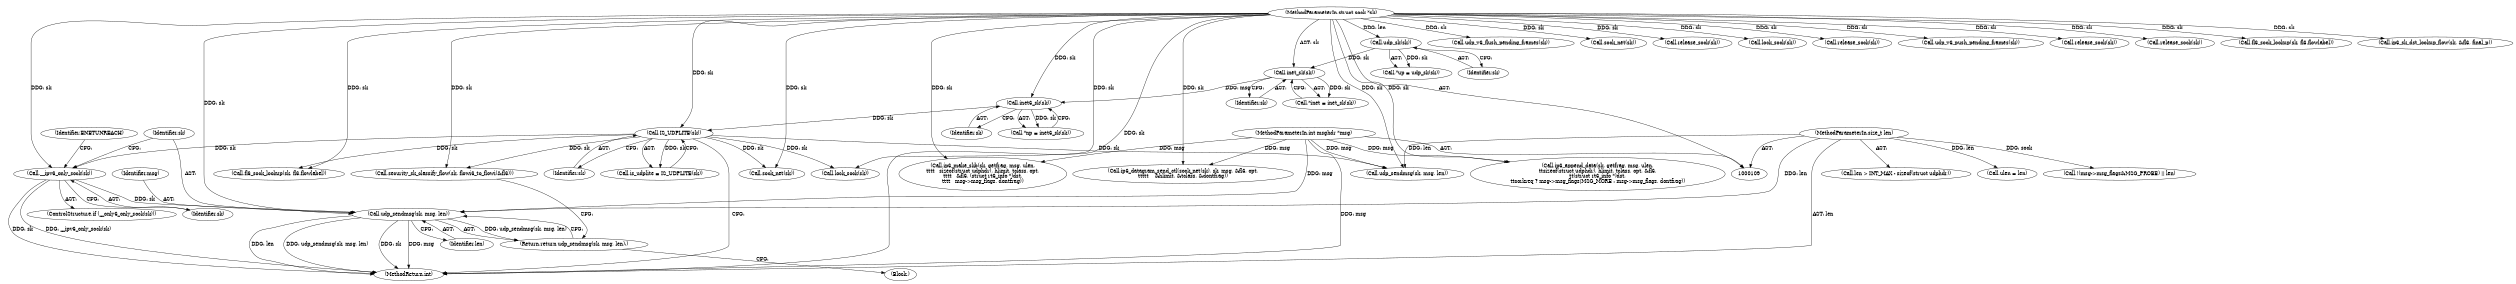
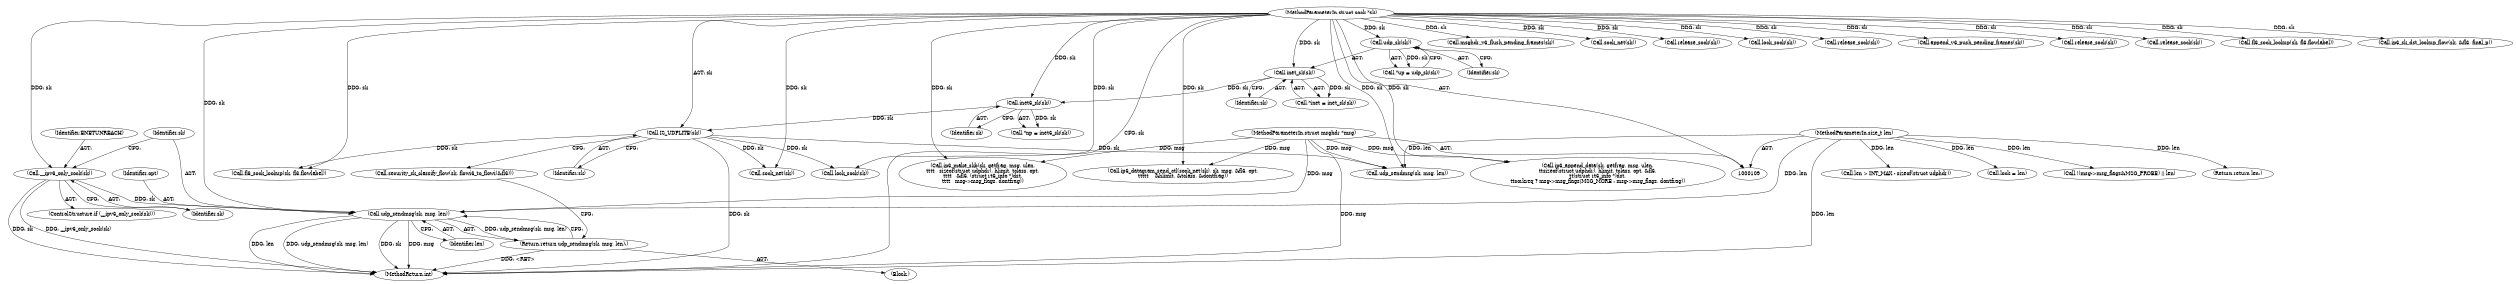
edge "(MethodParameterIn,struct sock *sk)" -> "(Call,security_sk_classify_flow(sk, flowi6_to_flowi(&fl6)))": removed, label "DDG: sk"
edge "(MethodParameterIn,struct sock *sk)" -> "(Call,udp_sk(sk))": label "DDG: len" -> "DDG: sk"
edge "(MethodParameterIn,struct sock *sk)" -> "(Call,inet_sk(sk))": label "AST: sk" -> "DDG: sk"
node "(Call,udp_v6_flush_pending_frames(sk))": label "(Call,udp_v6_flush_pending_frames(sk))" -> "(Call,msghdr_v6_flush_pending_frames(sk))"
node "(Call,udp_v6_push_pending_frames(sk))": label "(Call,udp_v6_push_pending_frames(sk))" -> "(Call,append_v6_push_pending_frames(sk))"
edge "(Call,*up = udp_sk(sk))" -> "(Call,udp_sk(sk))": added, label "CFG:"
edge "(Call,udp_sk(sk))" -> "(Call,inet_sk(sk))": label "DDG: sk" -> "AST: "
edge "(MethodParameterIn,struct sock *sk)" -> "(Call,IS_UDPLITE(sk))": label "DDG: sk" -> "AST: sk"
edge "(Call,inet_sk(sk))" -> "(Call,inet6_sk(sk))": label "DDG: msg" -> "DDG: sk"
edge "(Call,*inet = inet_sk(sk))" -> "(Call,inet_sk(sk))": label "CFG: " -> "AST: "
edge "(Call,*np = inet6_sk(sk))" -> "(Call,inet6_sk(sk))": removed, label "CFG:"
edge "(MethodParameterIn,struct sock *sk)" -> "(MethodReturn,int)": label "DDG: sk" -> "CFG: sk"
node "(MethodParameterIn,int msghdr *msg)": label "(MethodParameterIn,int msghdr *msg)" -> "(MethodParameterIn,struct msghdr *msg)"
edge "(Call,IS_UDPLITE(sk))" -> "(Call,__ipv6_only_sock(sk))": removed, label "DDG: sk"
edge "(Identifier,ENETUNREACH)" -> "(Call,__ipv6_only_sock(sk))": label "CFG: " -> "AST: "
edge "(Call,IS_UDPLITE(sk))" -> "(Call,security_sk_classify_flow(sk, flowi6_to_flowi(&fl6)))": label "DDG: sk" -> "CFG: "
edge "(MethodParameterIn,size_t len)" -> "(Call,len > INT_MAX - sizeof(struct udphdr))": label "AST: " -> "DDG: len"
edge "(MethodParameterIn,size_t len)" -> "(Call,!(msg->msg_flags&MSG_PROBE) || len)": label "DDG: sock" -> "DDG: len"
node "(Identifier,msg)": label "(Identifier,msg)" -> "(Identifier,opt)"
node "(Call,is_udplite = IS_UDPLITE(sk))": removed
node "(Call,ulen = len)": label "(Call,ulen = len)" -> "(Call,lock = len)"
node "(Return,return len;)": added
node "(ControlStructure,if (__only6_only_sock(sk)))": label "(ControlStructure,if (__only6_only_sock(sk)))" -> "(ControlStructure,if (__ipv6_only_sock(sk)))"
edge "(Call,IS_UDPLITE(sk))" -> "(MethodReturn,int)": label "CFG: " -> "DDG: sk"
edge "(MethodParameterIn,size_t len)" -> "(MethodReturn,int)": label "AST: len" -> "DDG: len"
edge "(Return,return udp_sendmsg(sk, msg, len);)" -> "(MethodReturn,int)": added, label "DDG: <RET>"
edge "(Return,return udp_sendmsg(sk, msg, len);)" -> "(Block,)": label "CFG: " -> "AST: "
